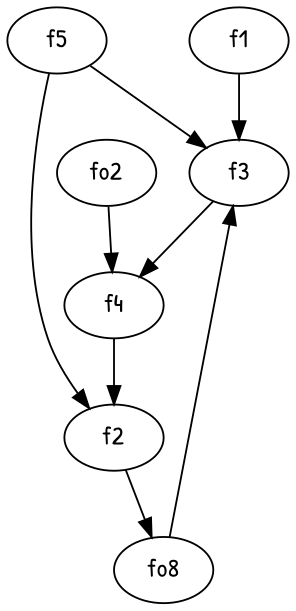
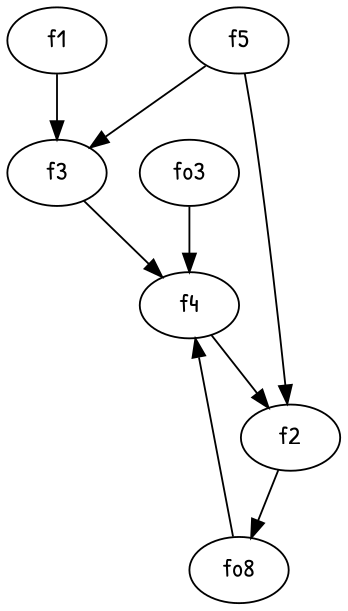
node "fo2": label "fo2" -> "fo3"
edge "fo8" -> "f3": now "fo8" -> "f4"
